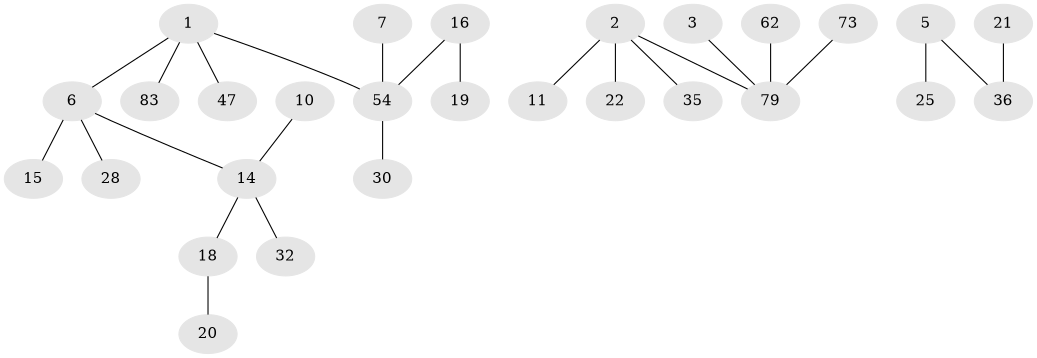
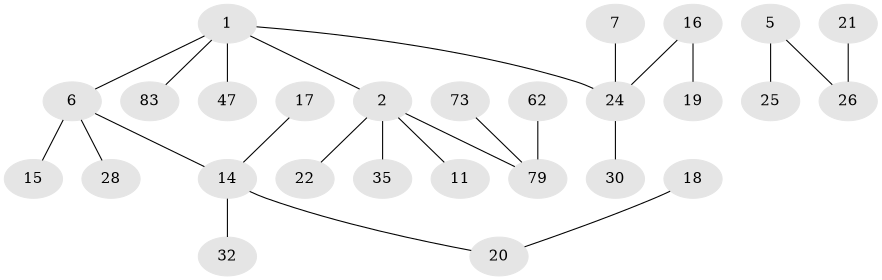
node "3": removed
edge "1" -- "2": added
node "10": label "10" -> "17"
node "54": label "54" -> "24"
node "36": label "36" -> "26"
edge "14" -- "18": now "14" -- "20"
